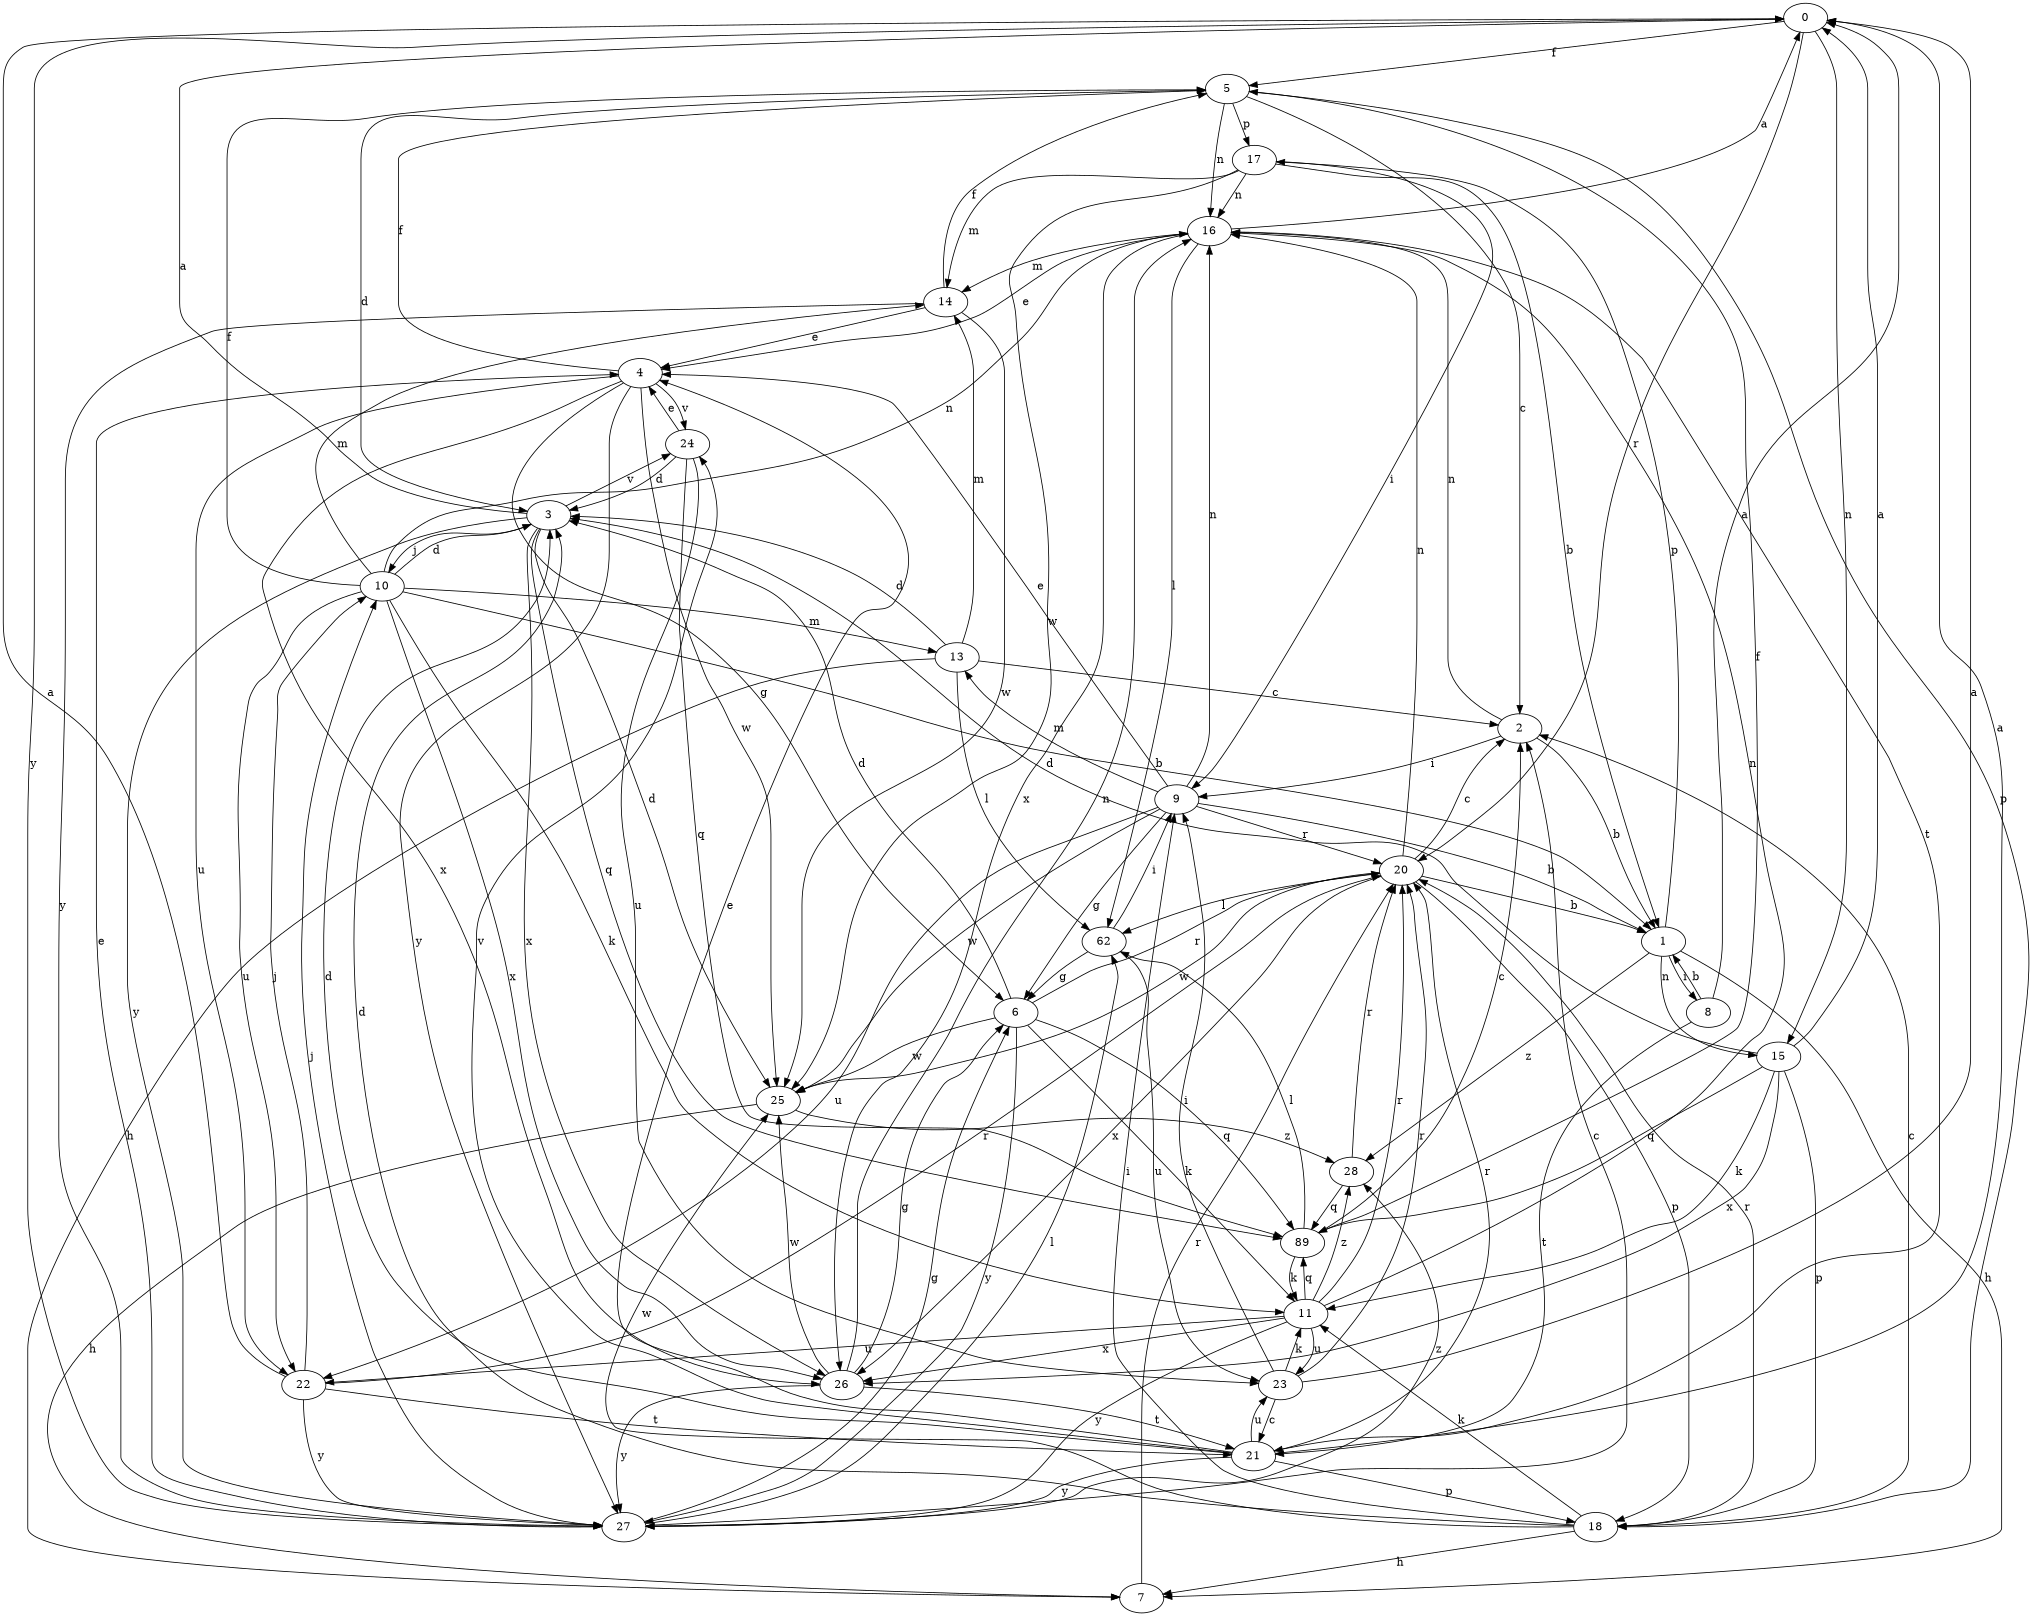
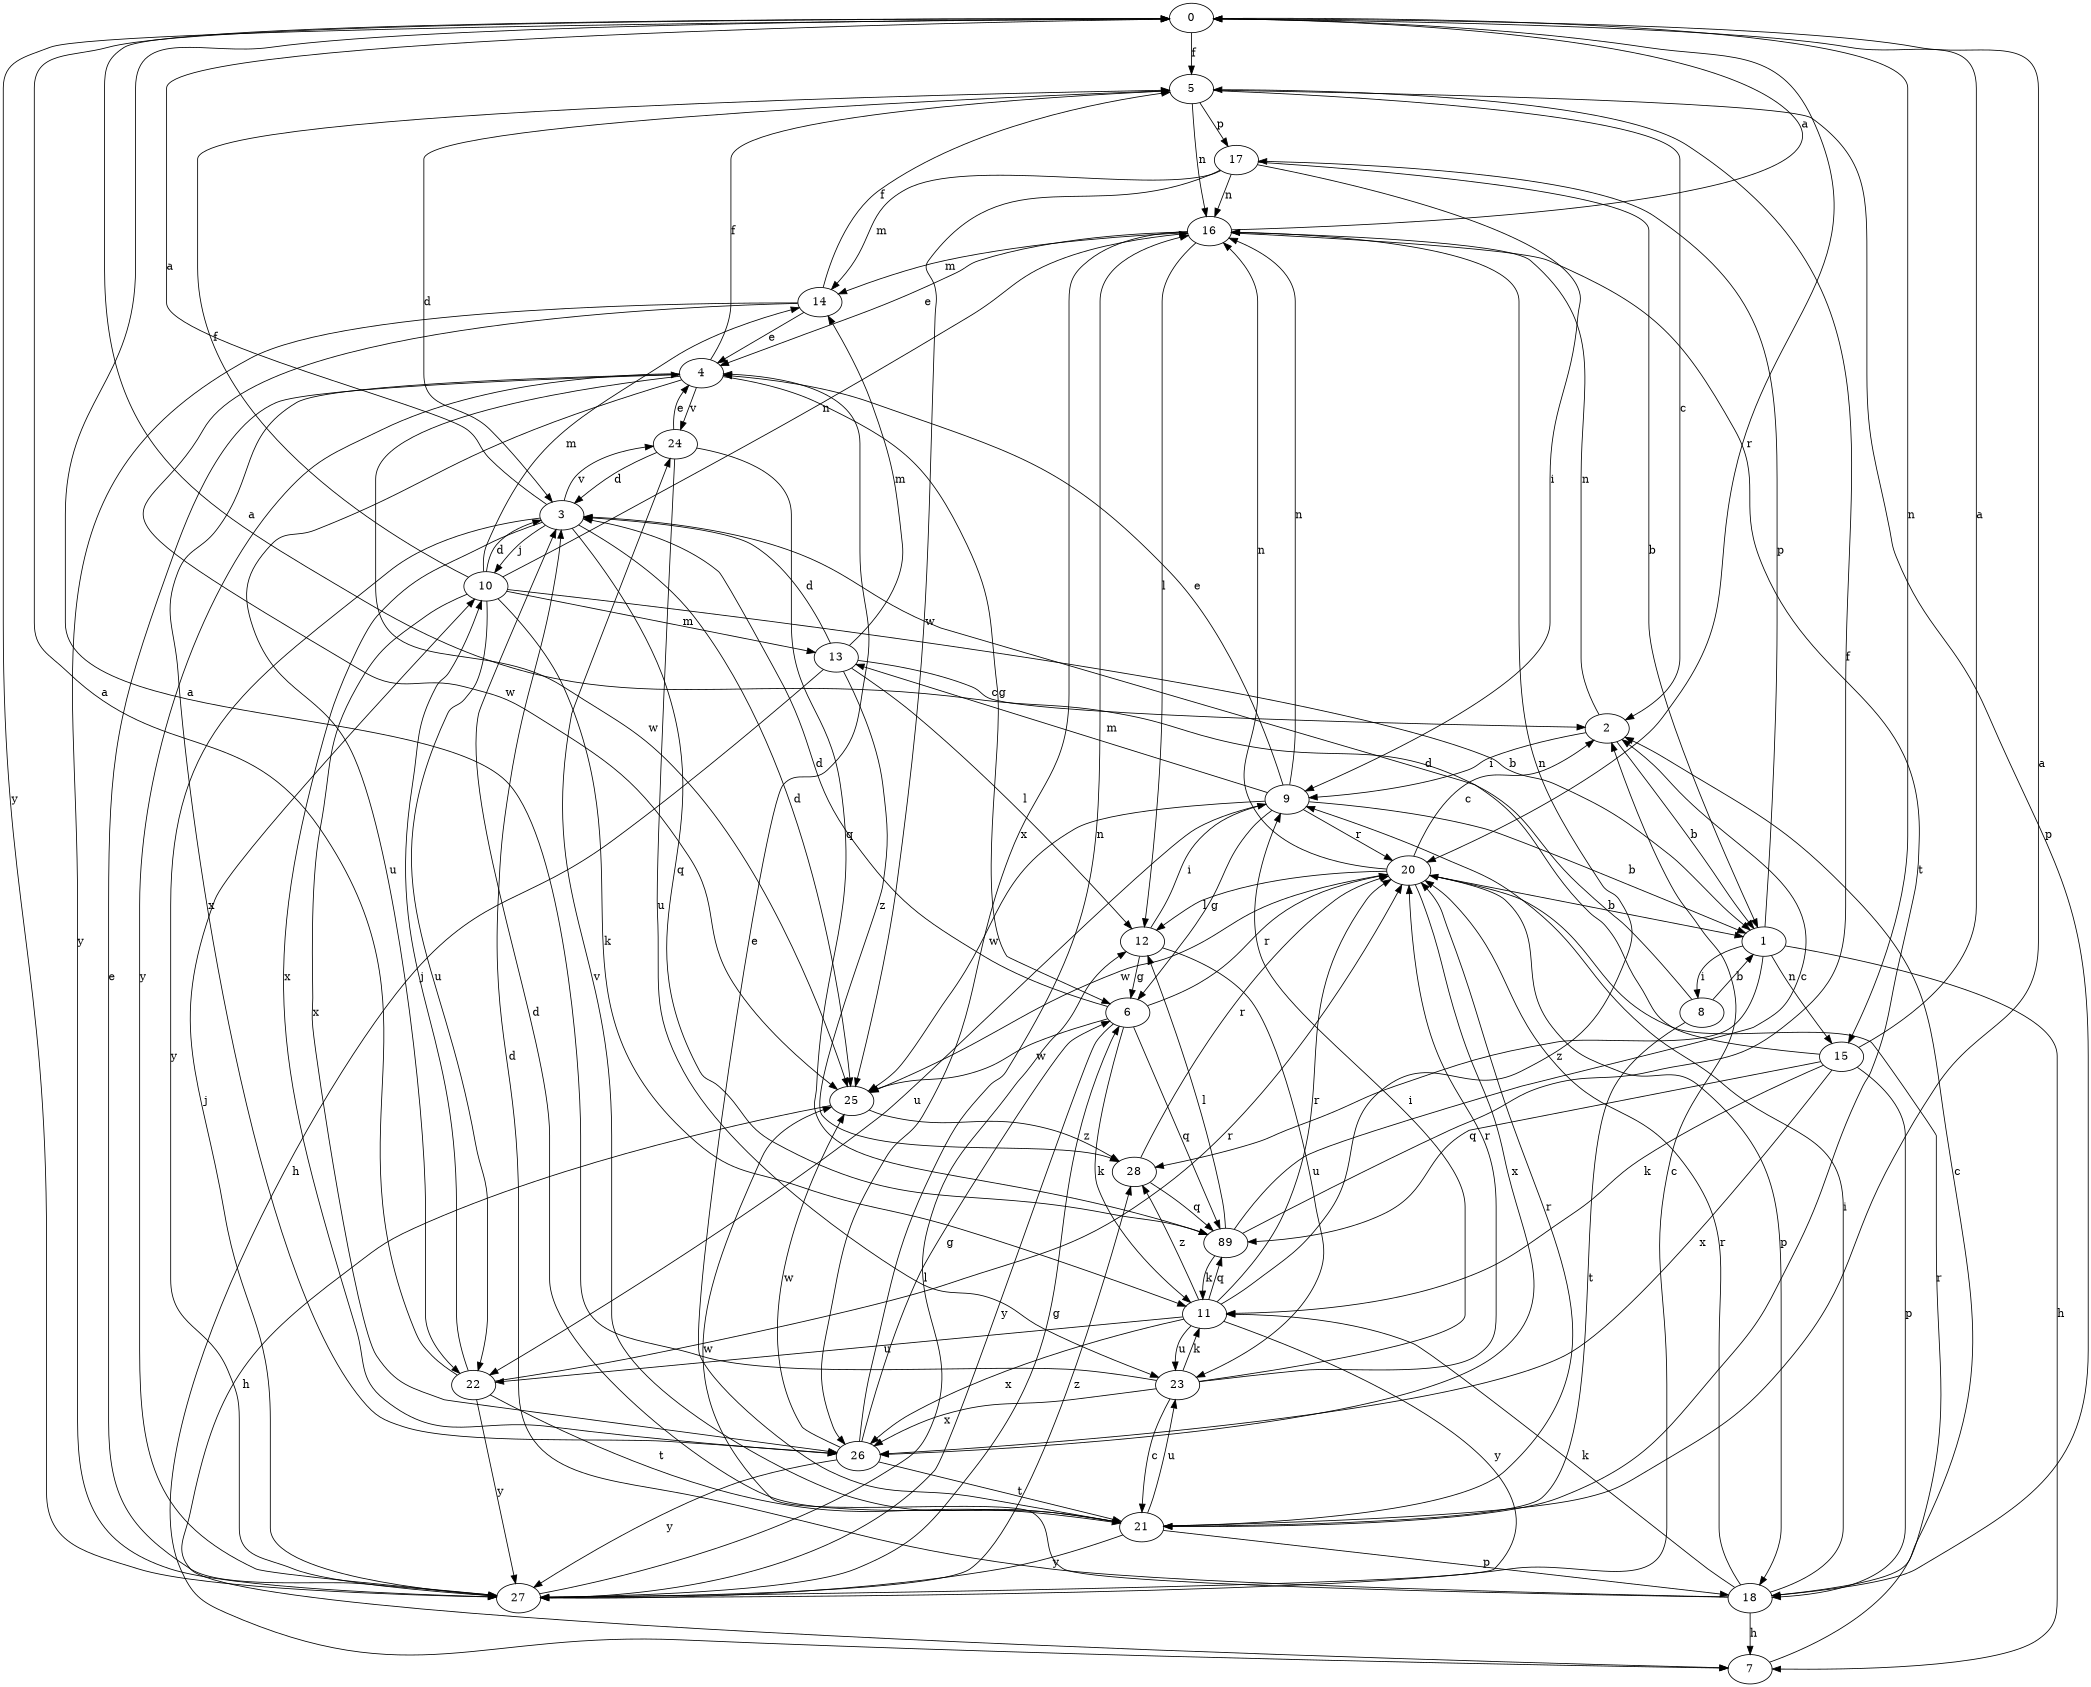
node "62": label "62" -> "12"
edge "13" -> "28": added, label "z"
edge "23" -> "26": added, label "x"
